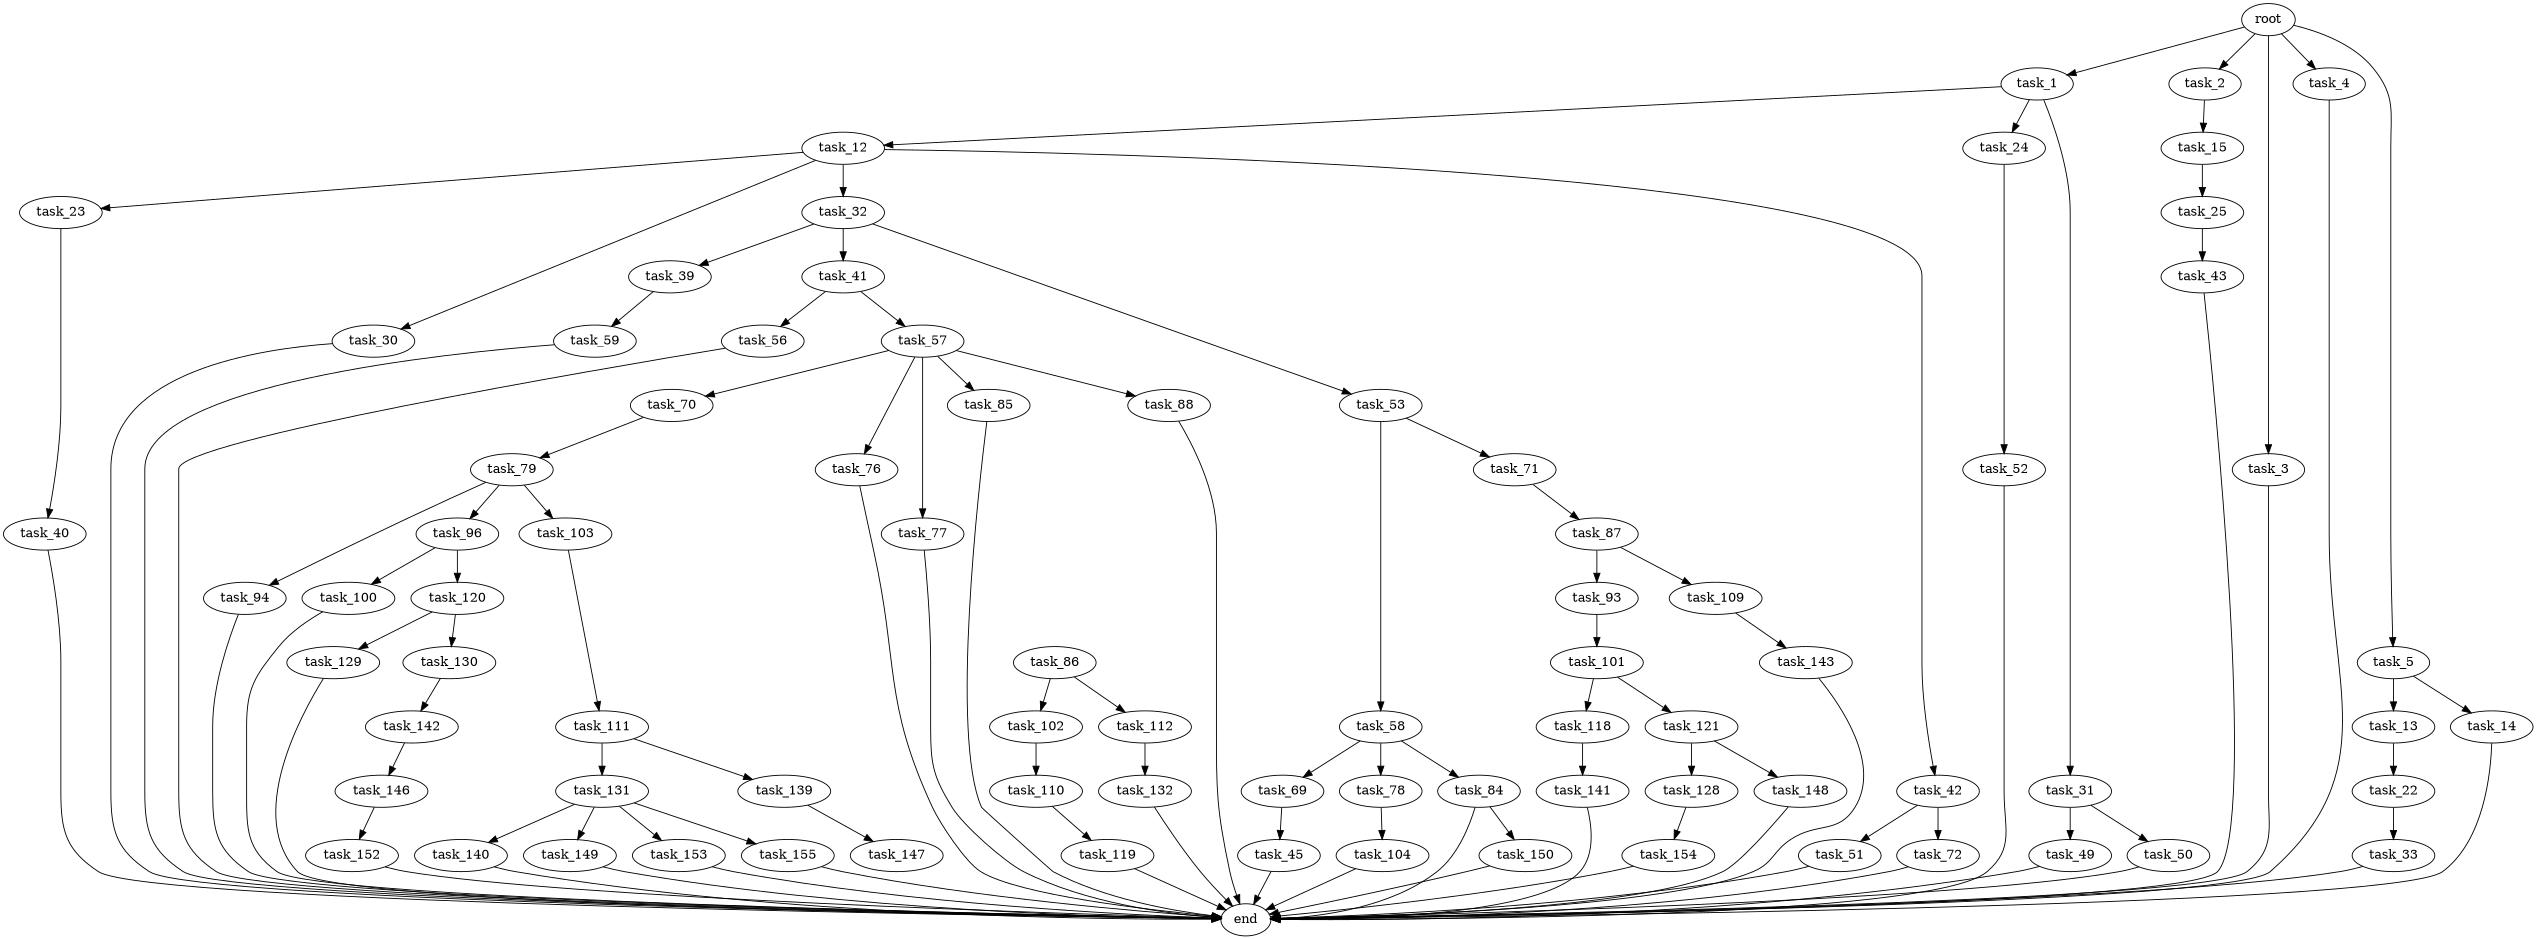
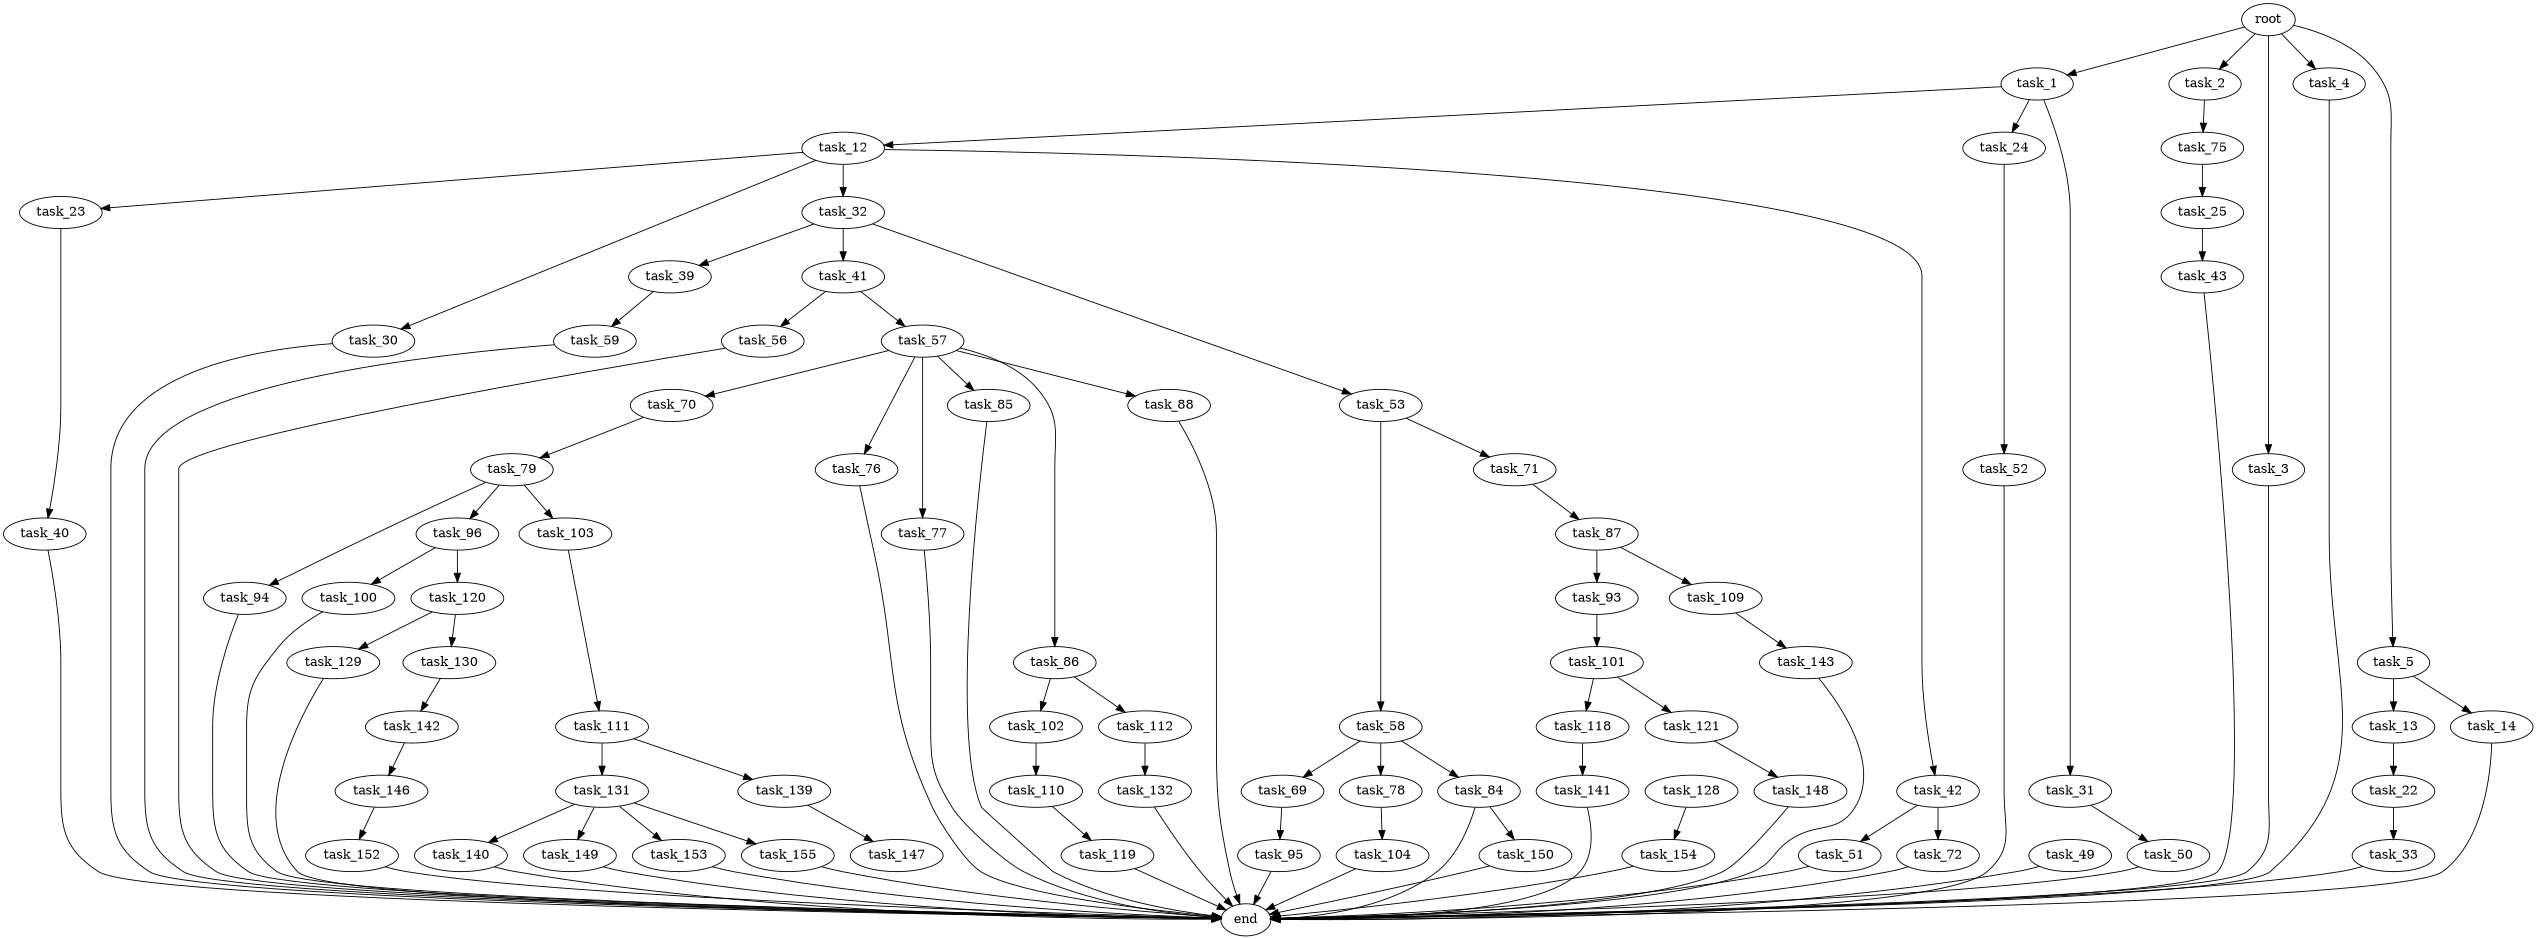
node "task_15": label "task_15" -> "task_75"
edge "task_57" -> "task_86": added
edge "task_121" -> "task_128": removed
edge "task_31" -> "task_49": removed
node "task_45": label "task_45" -> "task_95"
